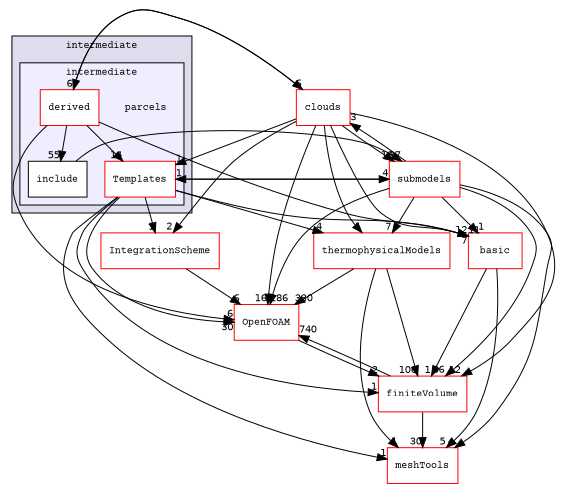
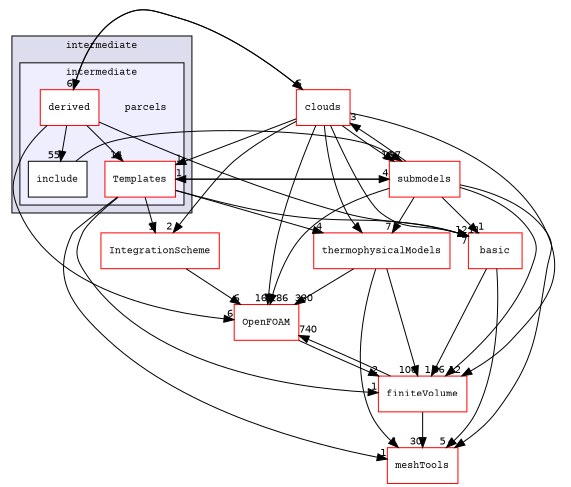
edge "Templates" -> "OpenFOAM": removed
